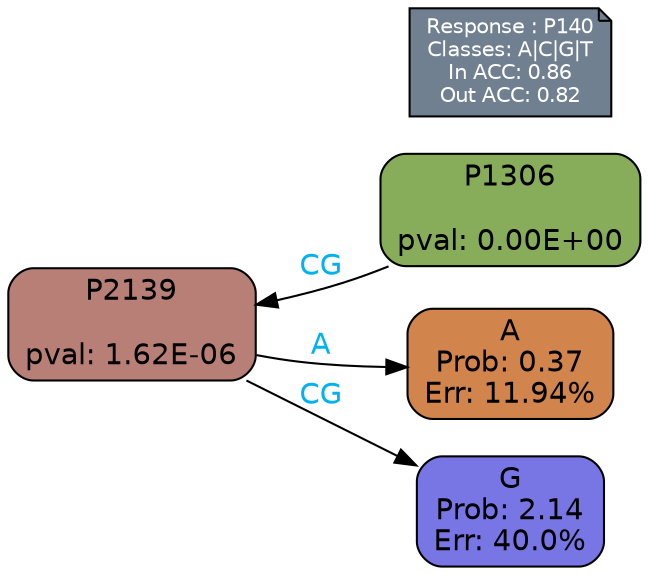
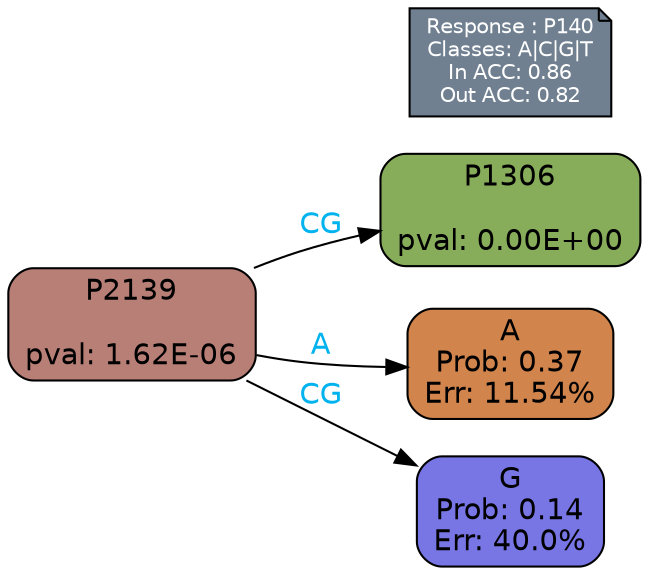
edge "P1306 pval: 0.00E+00" -> "P2139 pval: 1.62E-06": reversed
node "A Prob: 0.37 Err: 11.94%": label "A Prob: 0.37 Err: 11.94%" -> "A Prob: 0.37 Err: 11.54%"
node "G Prob: 2.14 Err: 40.0%": label "G Prob: 2.14 Err: 40.0%" -> "G Prob: 0.14 Err: 40.0%"
